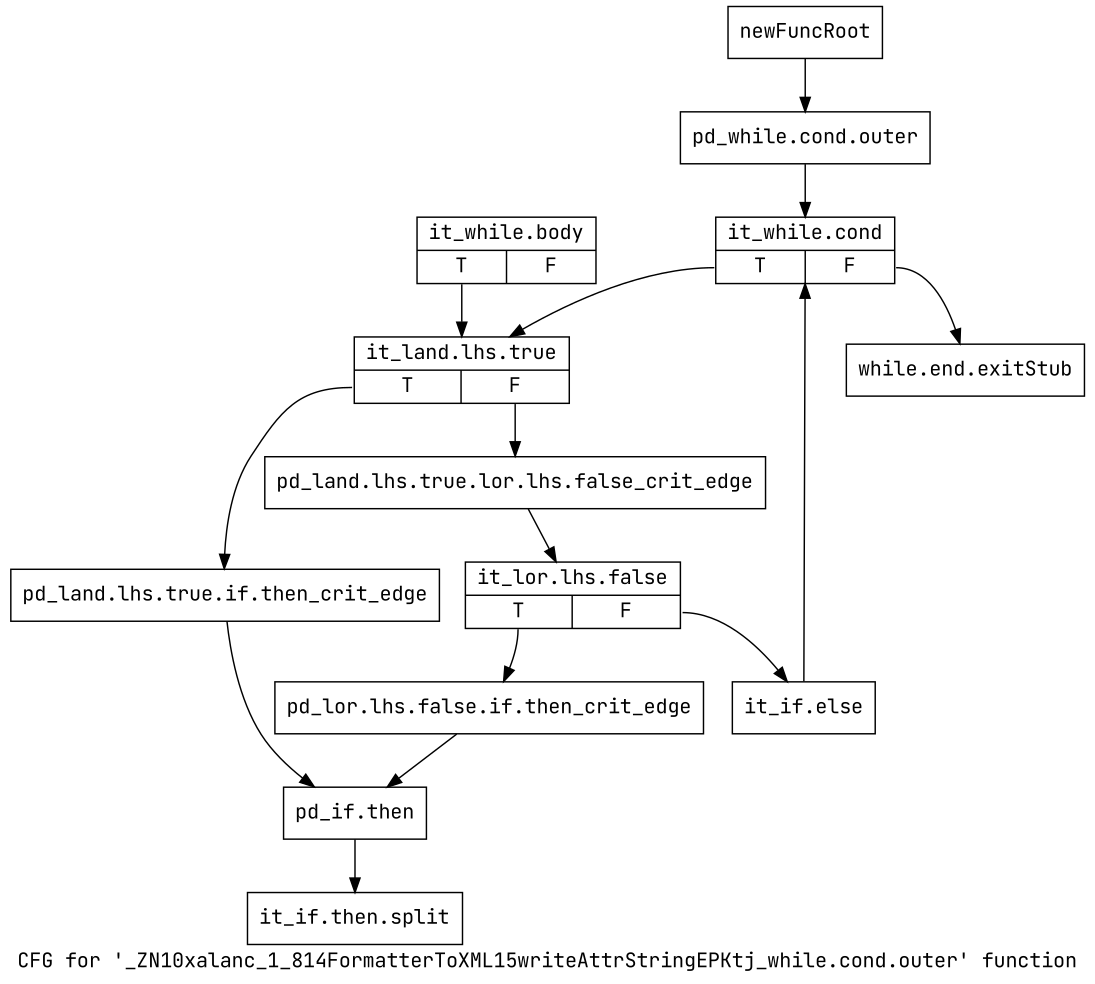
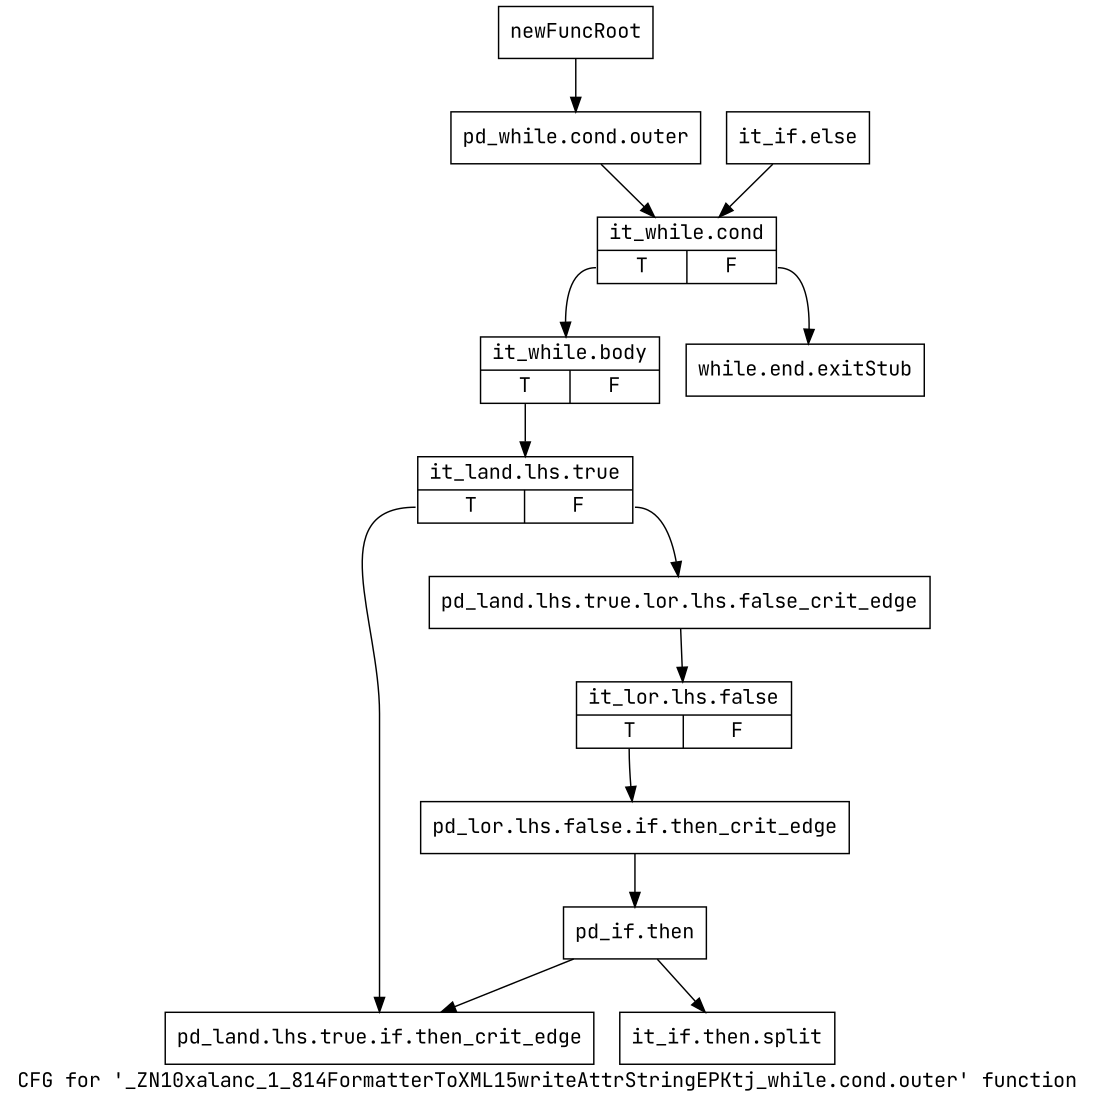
edge "it_while.cond" -> "it_land.lhs.true": now "it_while.cond" -> "it_while.body"
edge "it_lor.lhs.false" -> "it_if.else": removed
edge "pd_land.lhs.true.if.then_crit_edge" -> "pd_if.then": reversed
